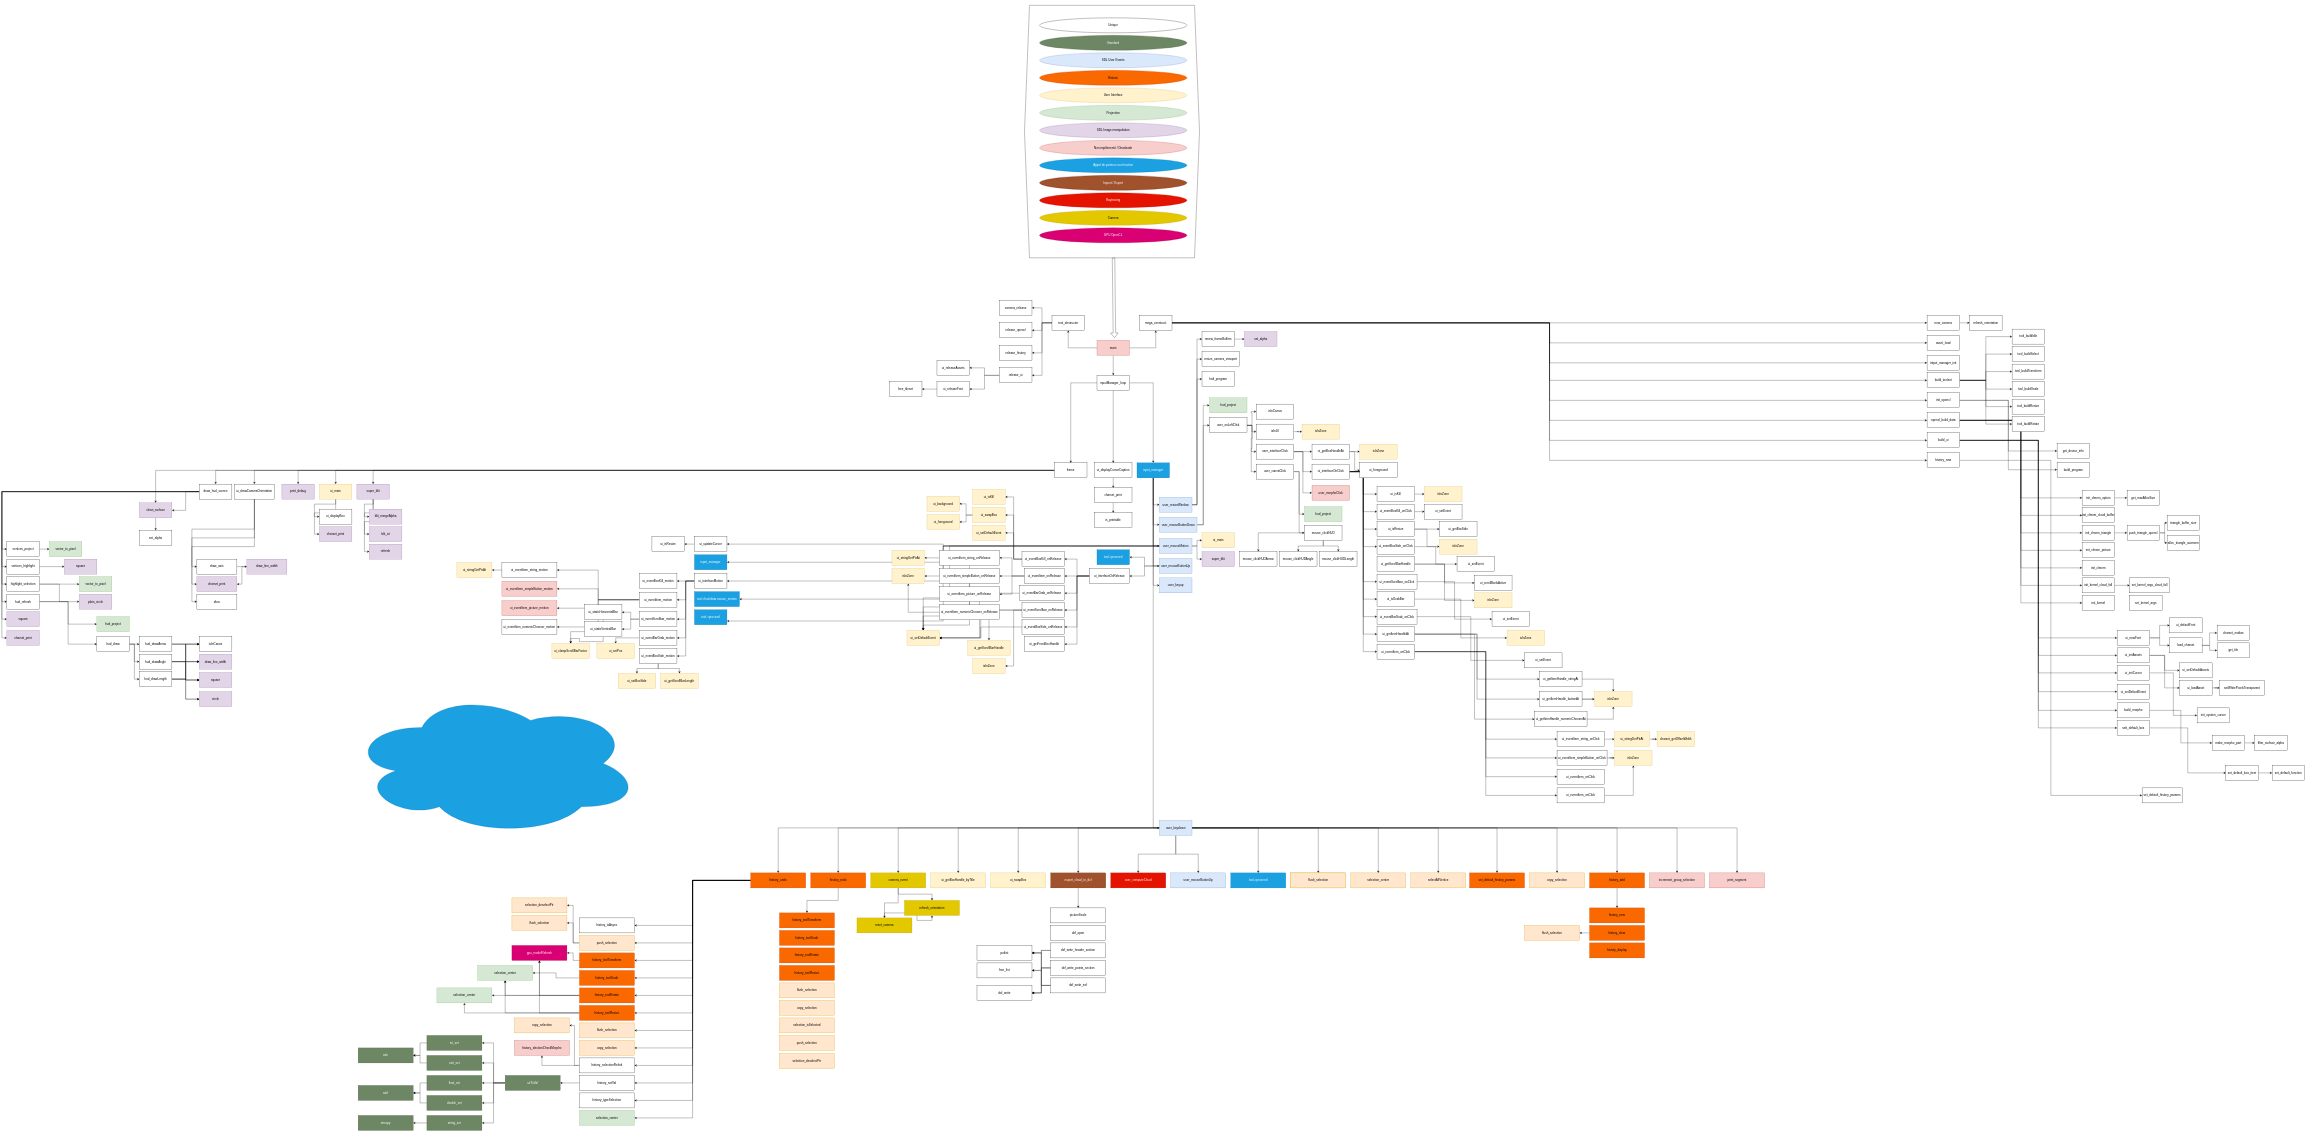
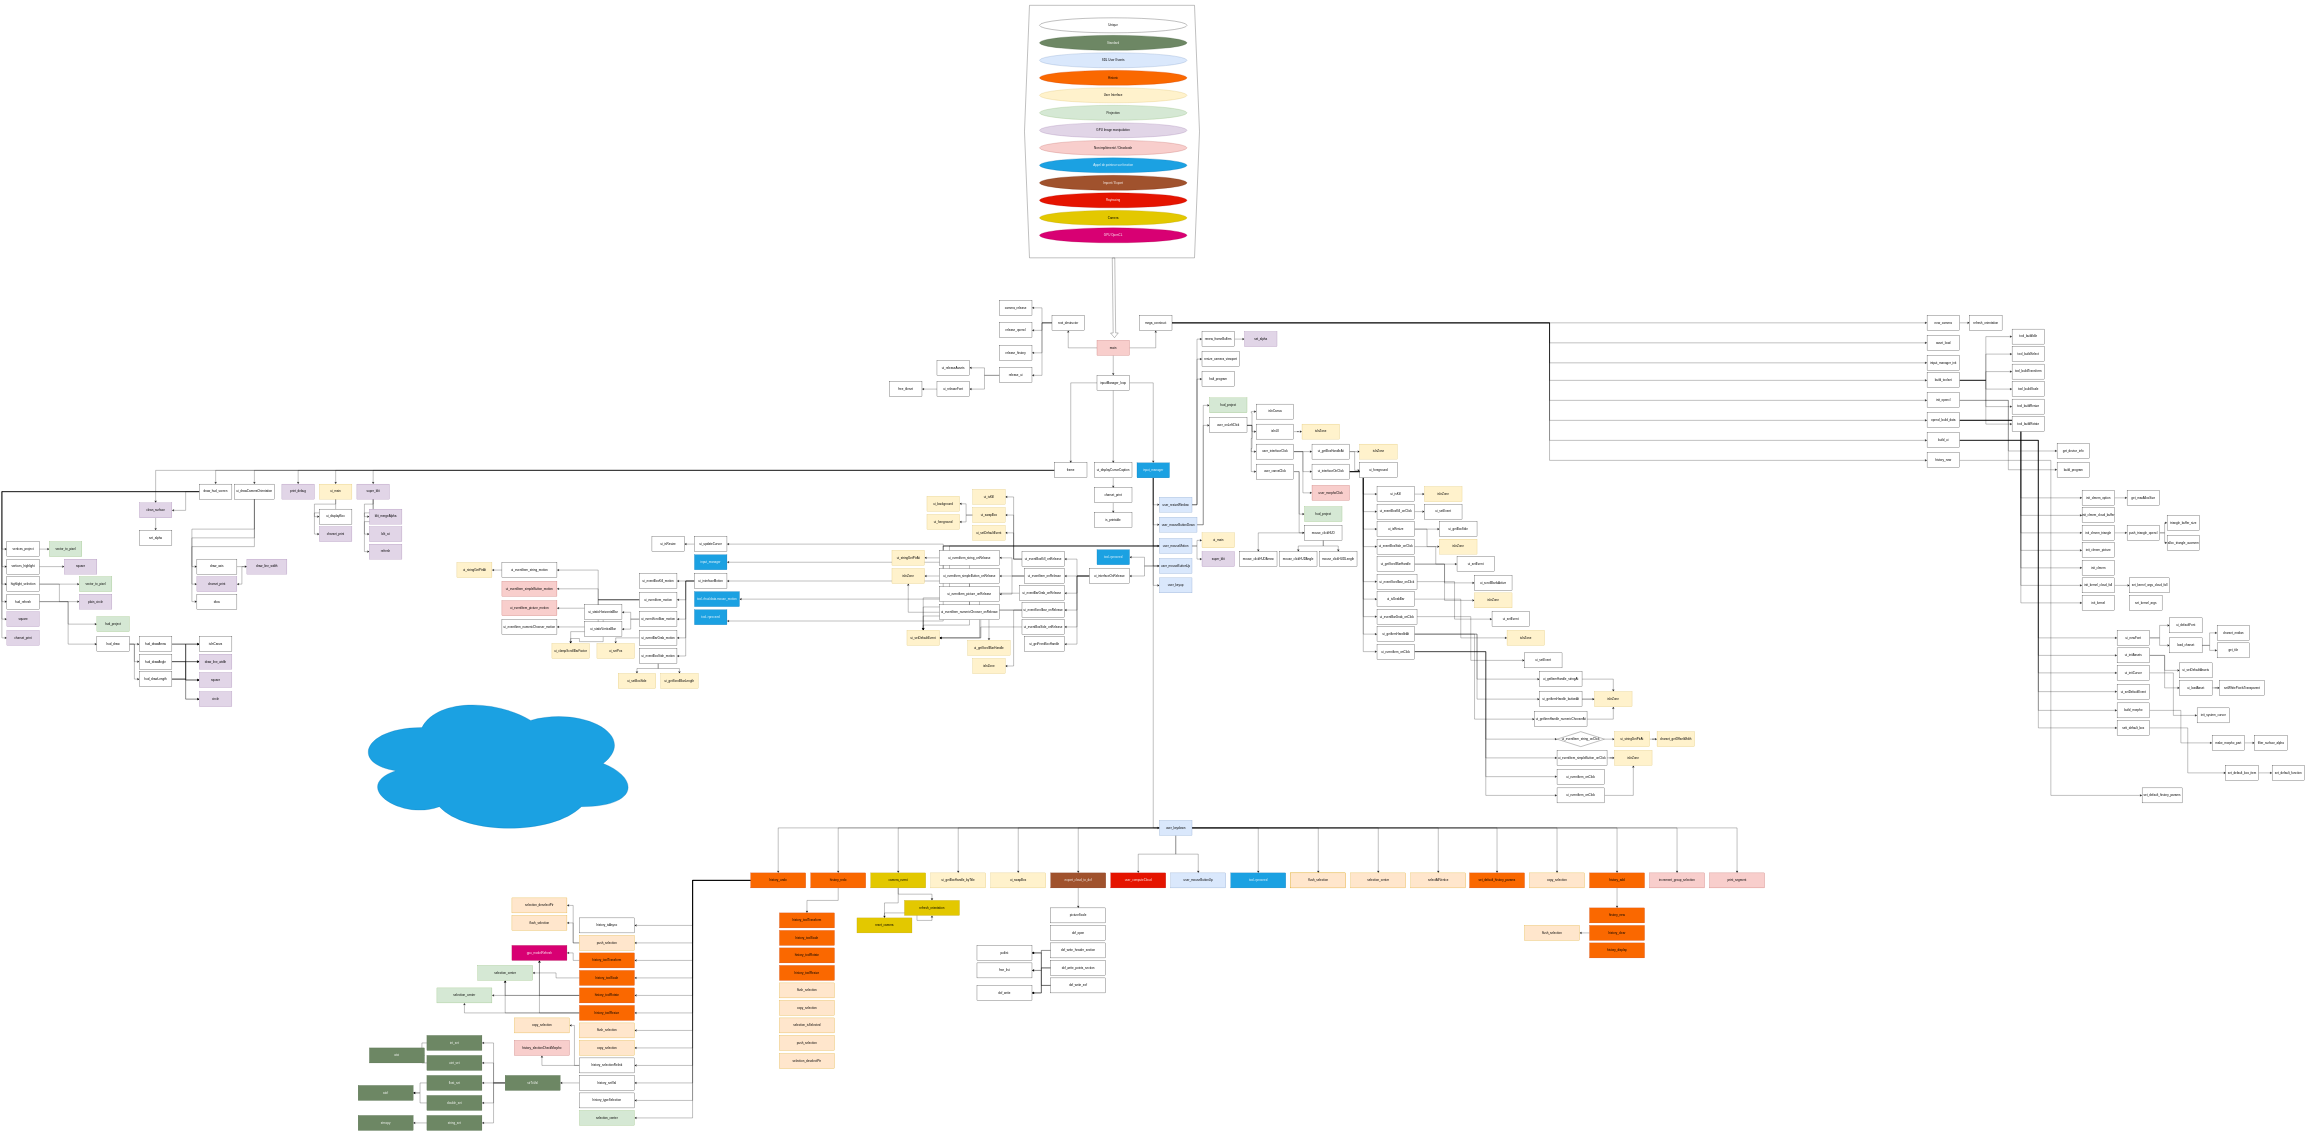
node "SDL Image manipulation": label "SDL Image manipulation" -> "GPU Image manipulation"
node "ui_eventItem_string_onClick": shape rectangle -> diamond
node "atoi": moved (386, 1055) -> (397, 1055)
